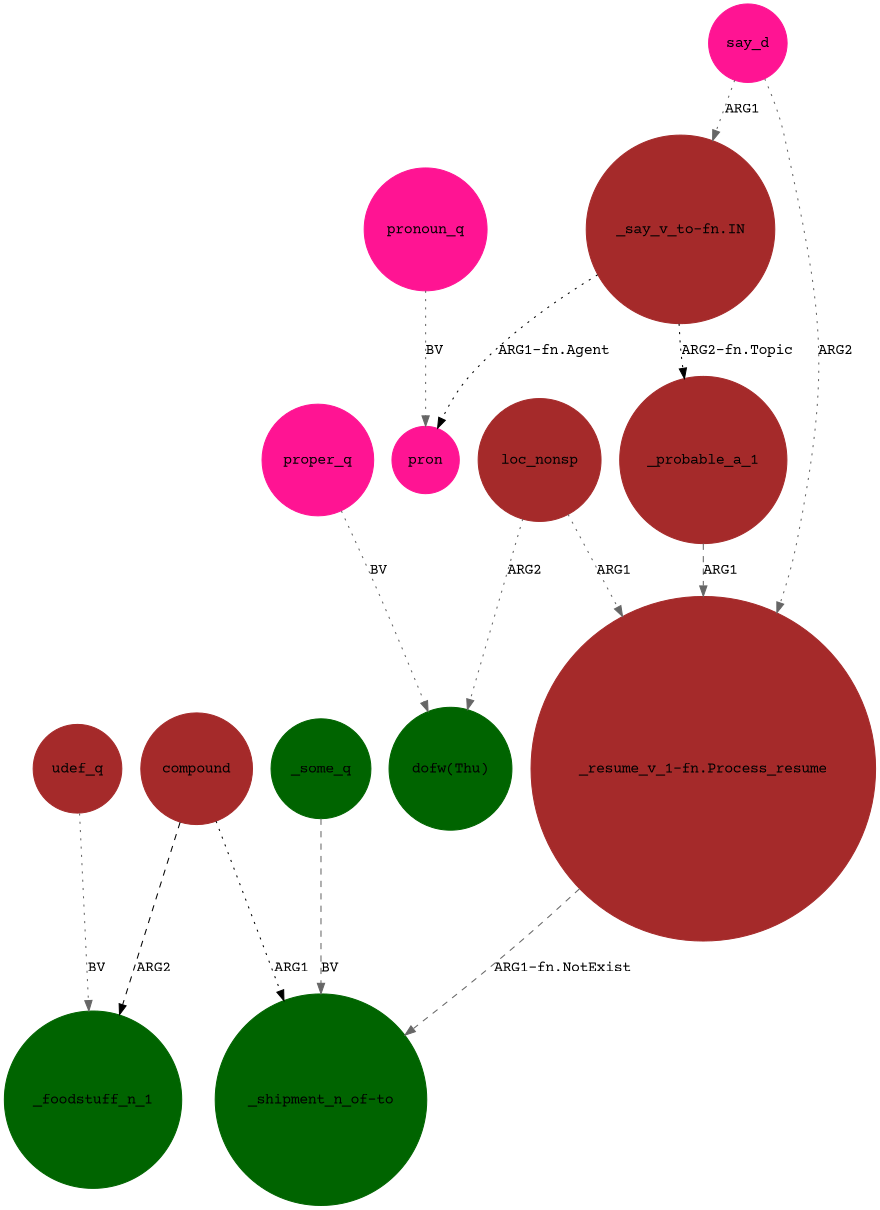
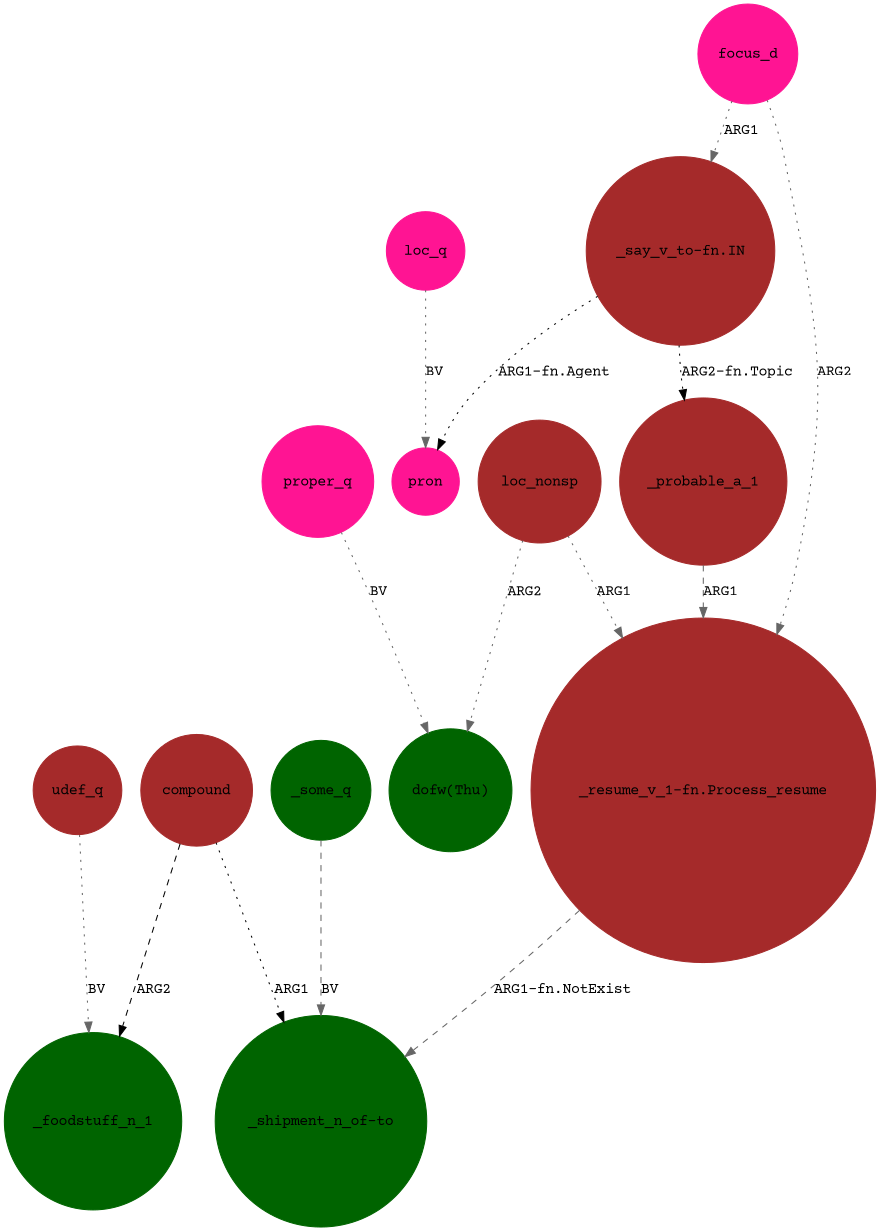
node "say_d": label "say_d" -> "focus_d"
node "pronoun_q": label "pronoun_q" -> "loc_q"
